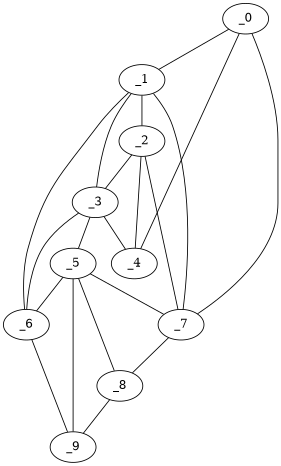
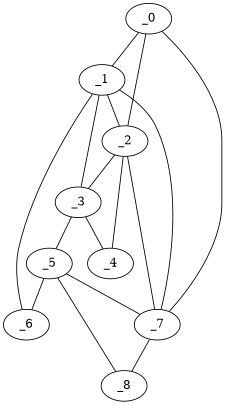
edge "_0" -- "_4": now "_0" -- "_2"
edge "_3" -- "_6": removed
node "_9": removed
